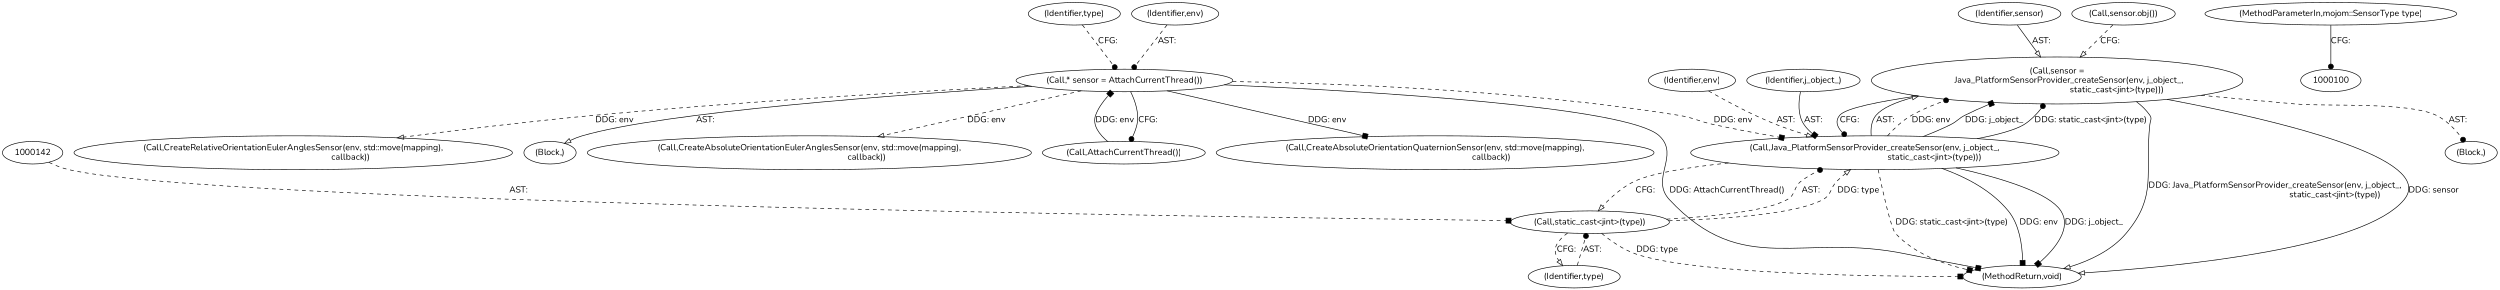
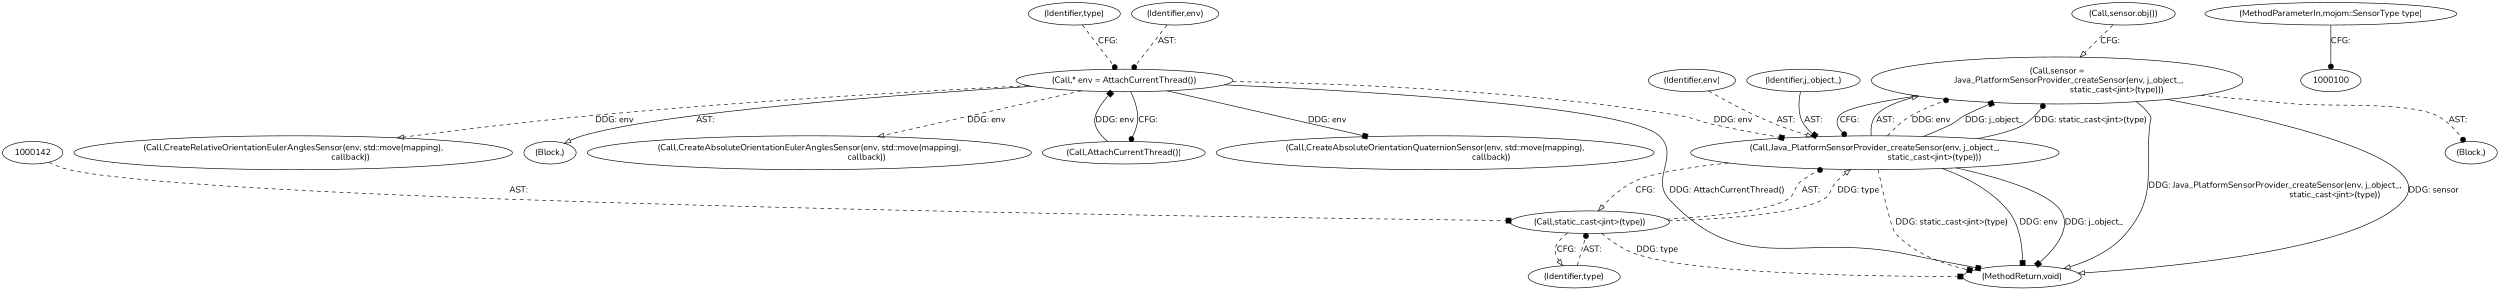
node "(Identifier,sensor)": removed
node "(Call,* sensor = AttachCurrentThread())": label "(Call,* sensor = AttachCurrentThread())" -> "(Call,* env = AttachCurrentThread())"
